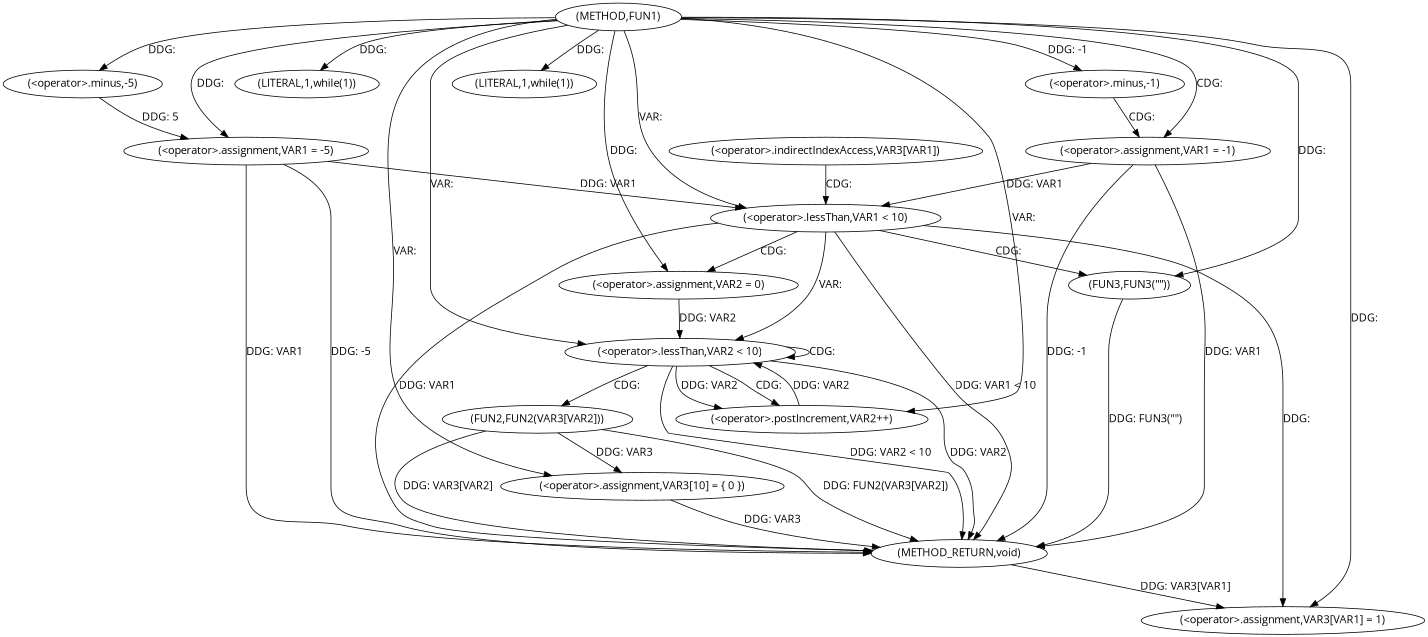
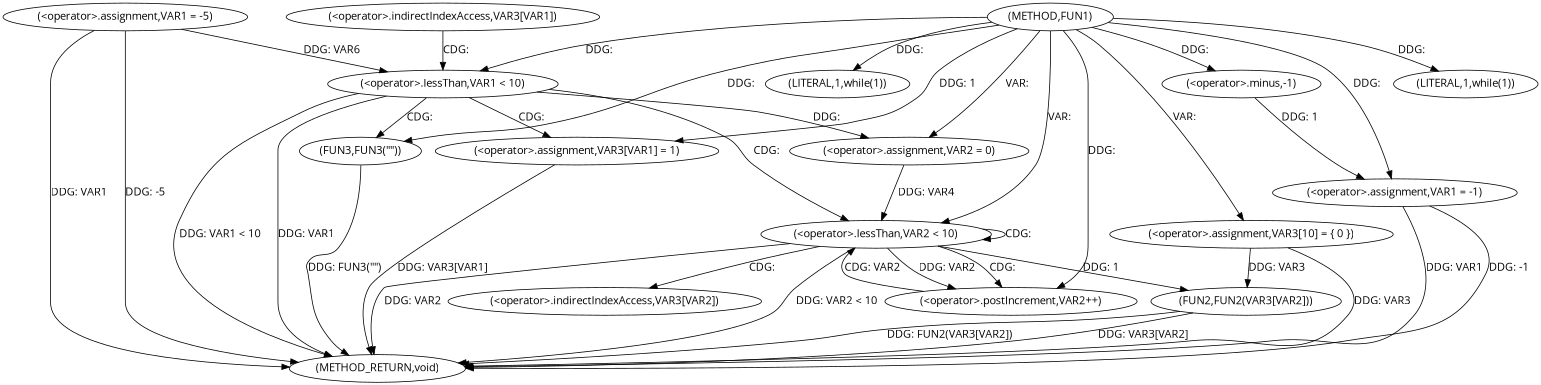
edge "(METHOD,FUN1)" -> "(<operator>.assignment,VAR1 = -5)": removed, label "DDG:"
edge "(METHOD,FUN1)" -> "(<operator>.minus,-1)": label "DDG: -1" -> "DDG: "
node "(<operator>.minus,-5)": removed
edge "(METHOD,FUN1)" -> "(<operator>.assignment,VAR1 = -1)": label "CDG: " -> "DDG: "
edge "(METHOD,FUN1)" -> "(<operator>.lessThan,VAR1 < 10)": label "VAR: " -> "DDG: "
edge "(<operator>.minus,-1)" -> "(<operator>.assignment,VAR1 = -1)": label "CDG: " -> "DDG: 1"
edge "(METHOD,FUN1)" -> "(<operator>.assignment,VAR2 = 0)": label "DDG: " -> "VAR: "
edge "(<operator>.assignment,VAR1 = -1)" -> "(<operator>.lessThan,VAR1 < 10)": removed, label "DDG: VAR1"
edge "(<operator>.assignment,VAR1 = -5)" -> "(<operator>.lessThan,VAR1 < 10)": label "DDG: VAR1" -> "DDG: VAR6"
edge "(METHOD,FUN1)" -> "(<operator>.postIncrement,VAR2++)": label "VAR: " -> "DDG: "
edge "(<operator>.lessThan,VAR1 < 10)" -> "(<operator>.assignment,VAR2 = 0)": label "CDG: " -> "DDG: "
edge "(<operator>.lessThan,VAR1 < 10)" -> "(<operator>.lessThan,VAR2 < 10)": label "VAR: " -> "CDG: "
node "(<operator>.indirectIndexAccess,VAR3[VAR2])": added
edge "(<operator>.assignment,VAR2 = 0)" -> "(<operator>.lessThan,VAR2 < 10)": label "DDG: VAR2" -> "DDG: VAR4"
edge "(METHOD,FUN1)" -> "(<operator>.assignment,VAR3[VAR1] = 1)": label "DDG: " -> "DDG: 1"
edge "(<operator>.lessThan,VAR2 < 10)" -> "(FUN2,FUN2(VAR3[VAR2]))": label "CDG: " -> "DDG: 1"
edge "(<operator>.postIncrement,VAR2++)" -> "(<operator>.lessThan,VAR2 < 10)": label "DDG: VAR2" -> "CDG: VAR2"
edge "(<operator>.lessThan,VAR1 < 10)" -> "(<operator>.assignment,VAR3[VAR1] = 1)": label "DDG: " -> "CDG: "
edge "(FUN2,FUN2(VAR3[VAR2]))" -> "(<operator>.assignment,VAR3[10] = { 0 })": reversed
edge "(METHOD_RETURN,void)" -> "(<operator>.assignment,VAR3[VAR1] = 1)": reversed
